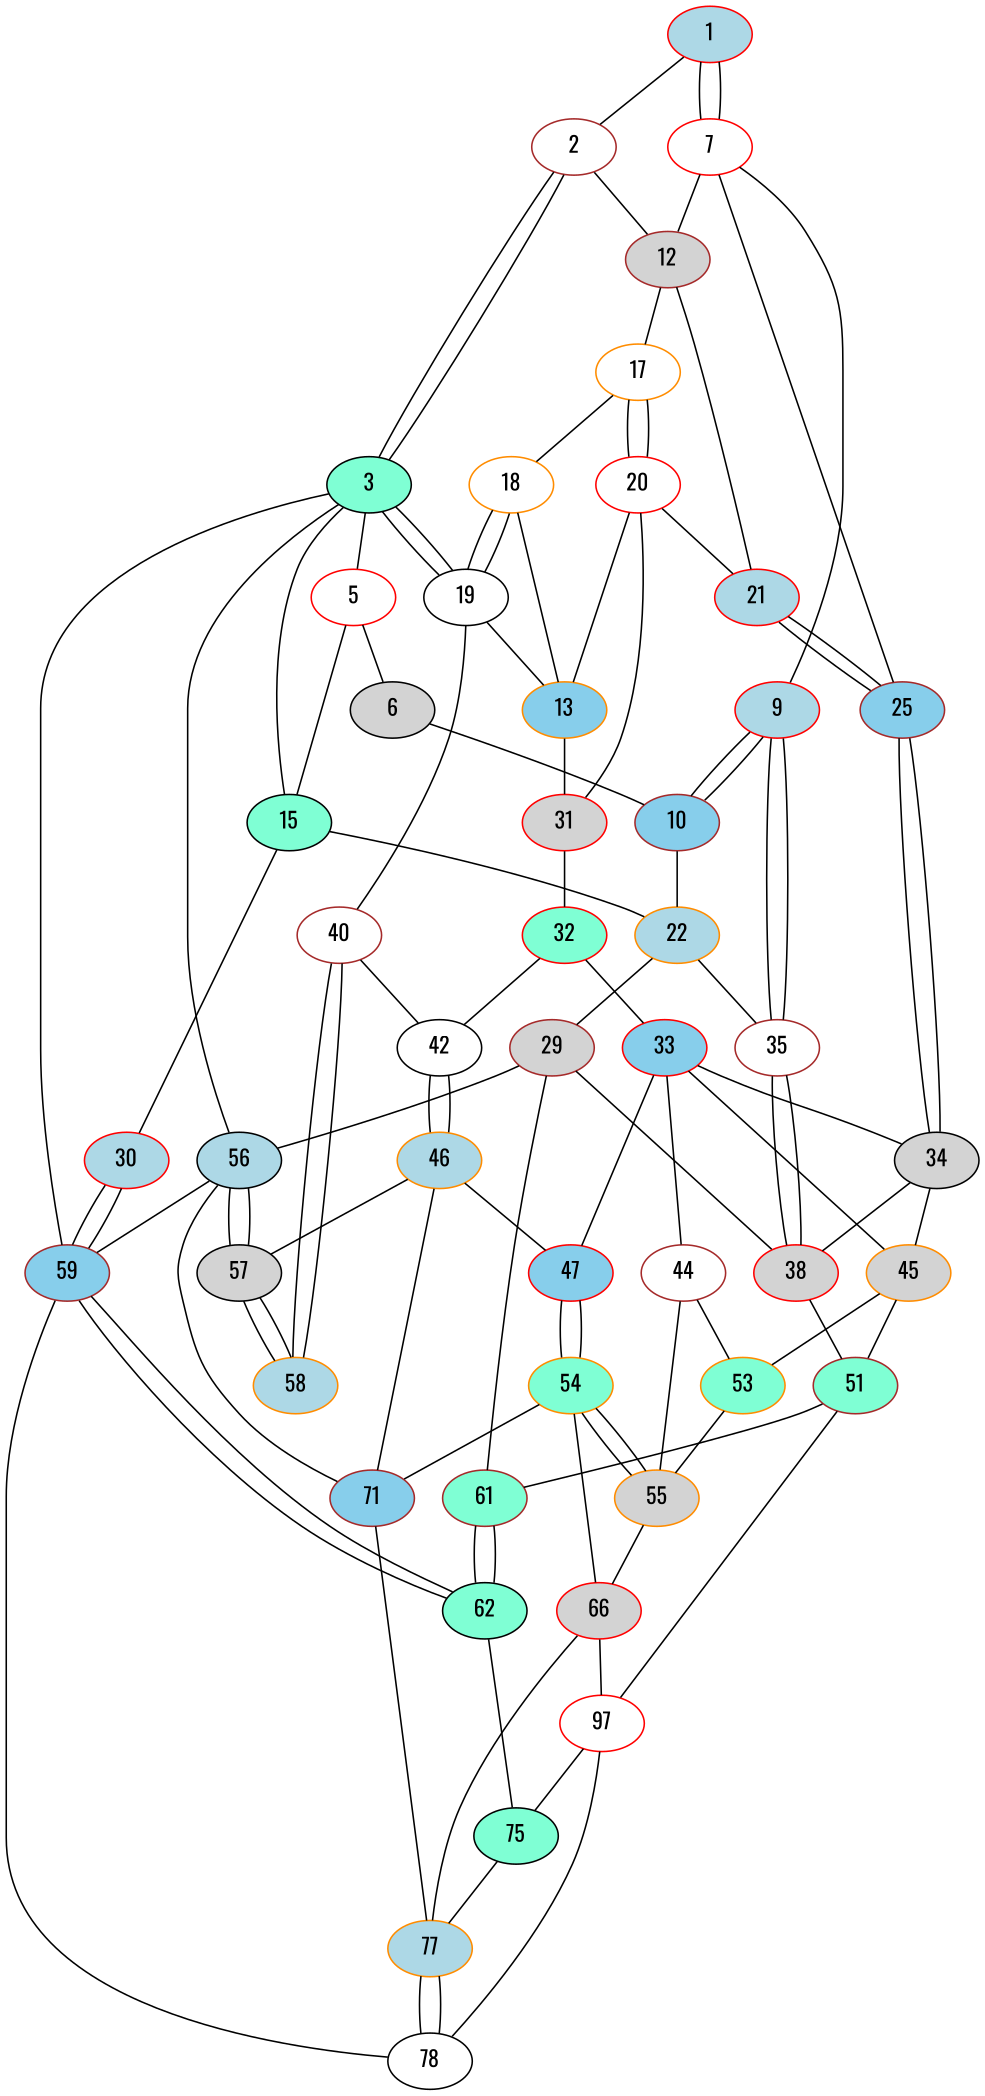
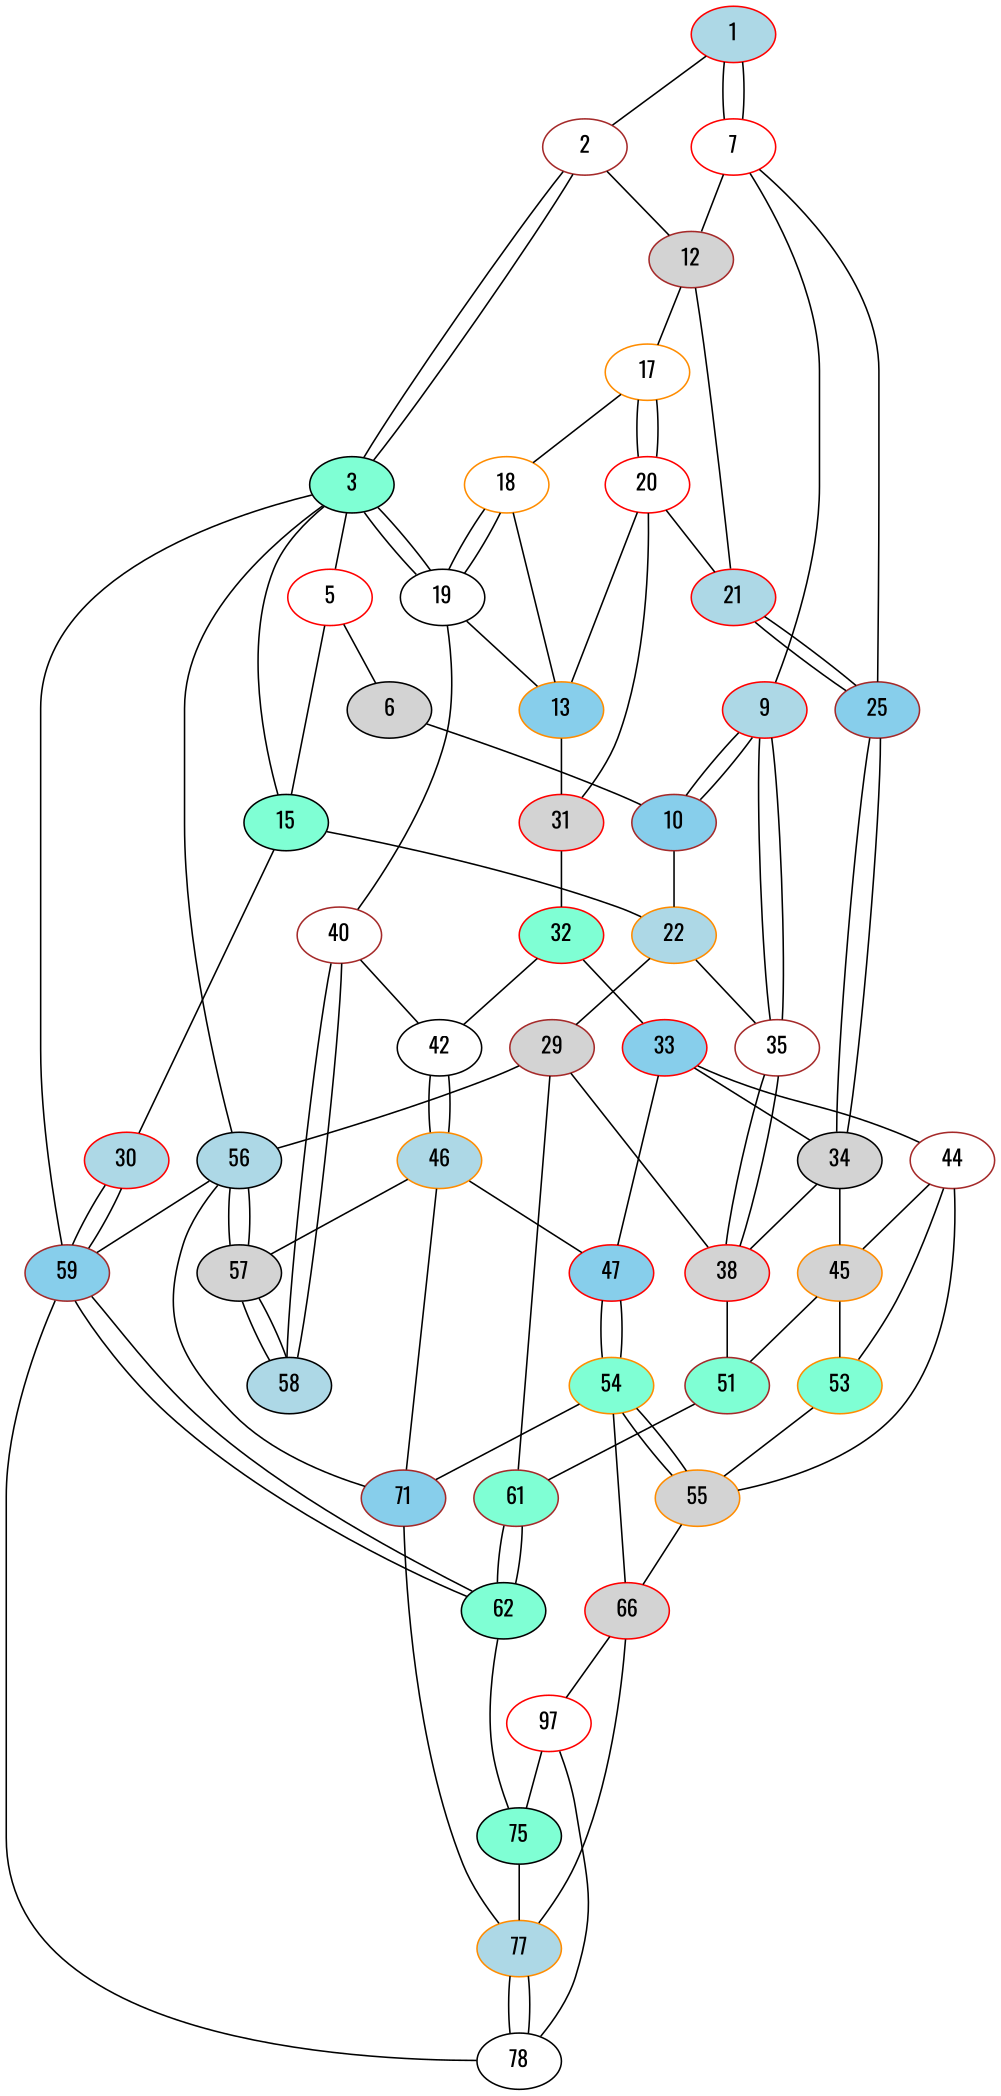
edge "33" -- "45": now "44" -- "45"
node "58": color darkorange -> black
edge "51" -- "97": removed
